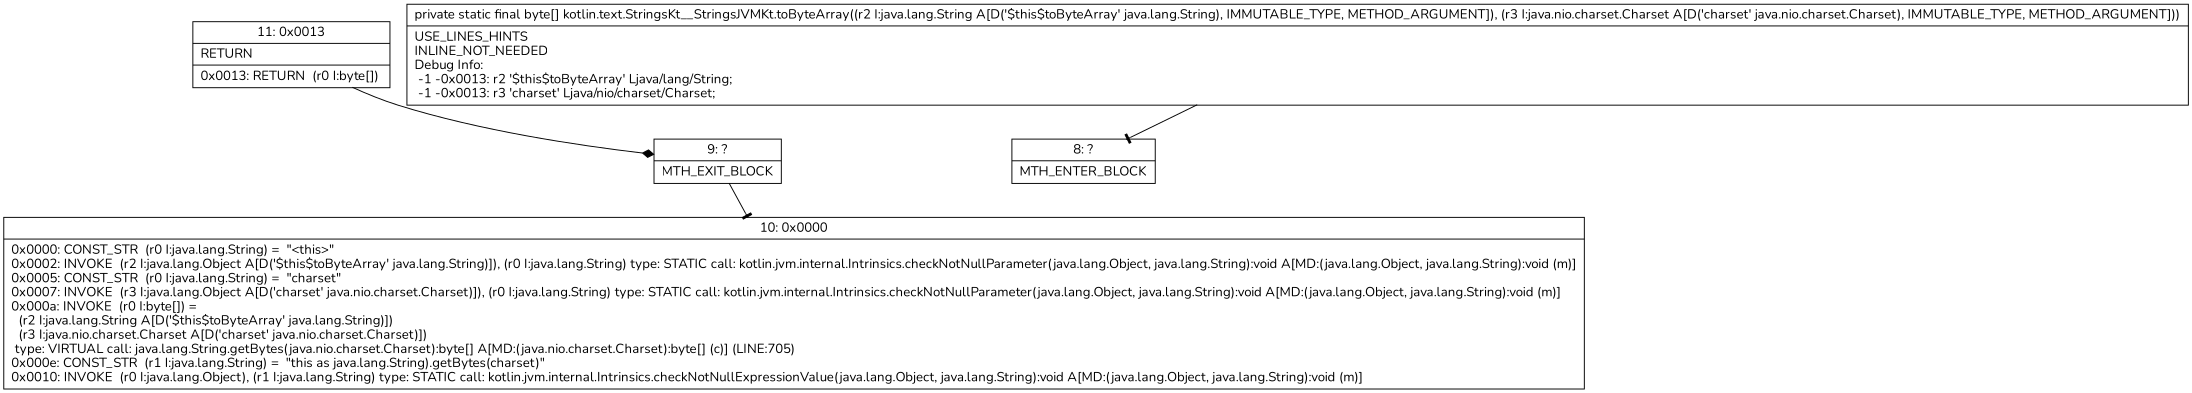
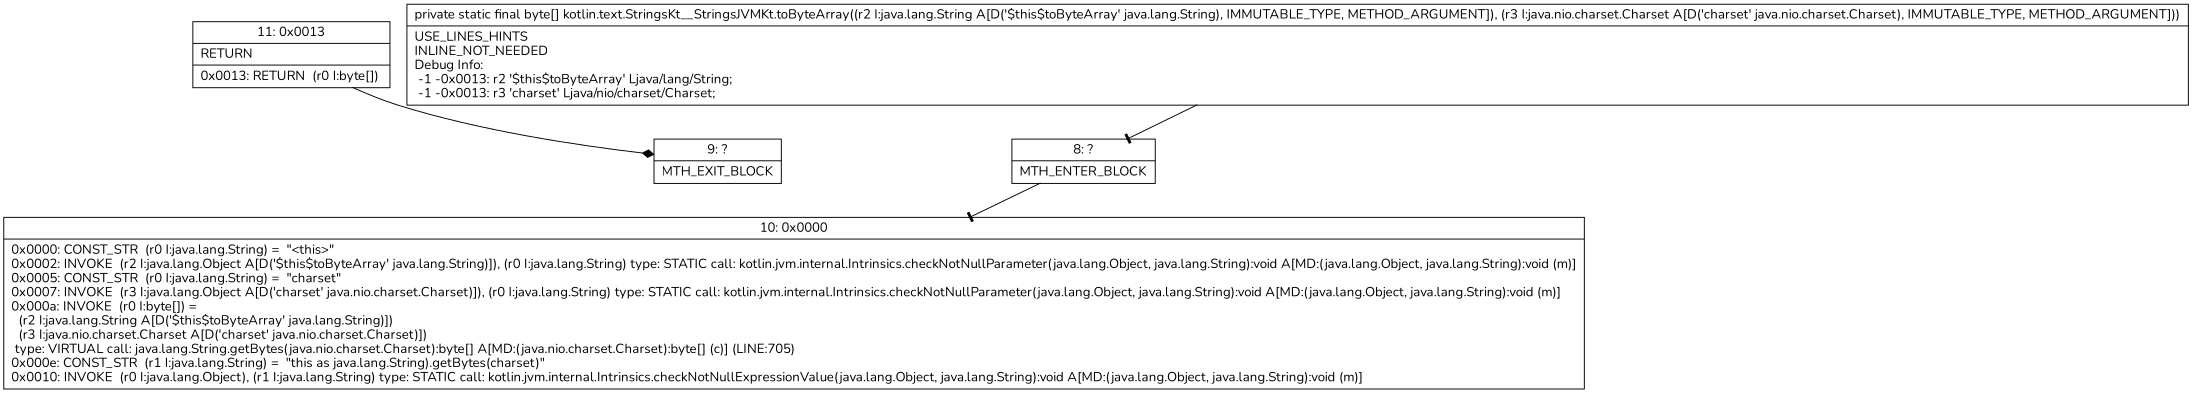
edge "9: ?" -> "10: 0x0000": now "8: ?" -> "10: 0x0000"
